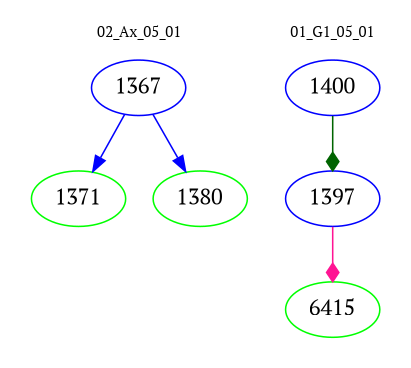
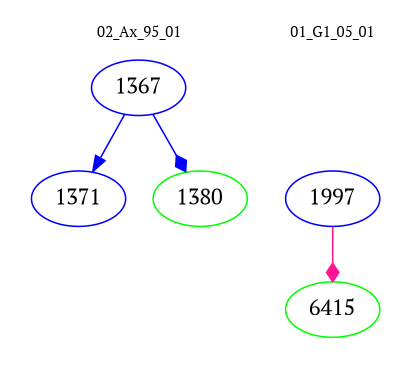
cluster "02_Ax_05_01": label "02_Ax_05_01" -> "02_Ax_95_01"
node "1400": removed
edge "1367" -> "1380": arrowhead normal -> diamond
node "1371": color green -> blue
node "1397": label "1397" -> "1997"
